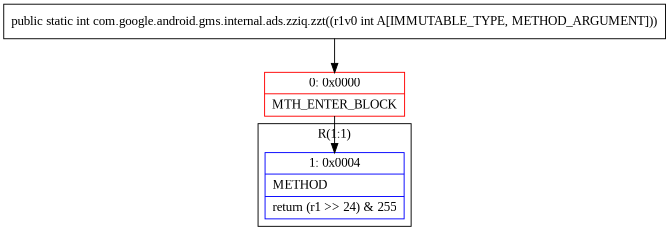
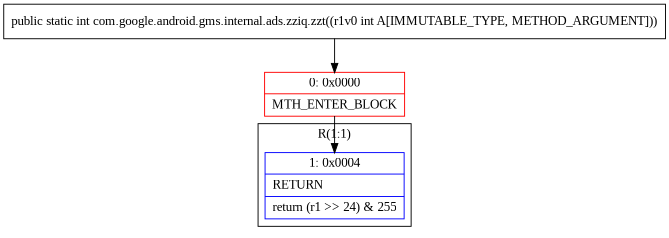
node "1: 0x0004": text "METHOD" -> "RETURN"
